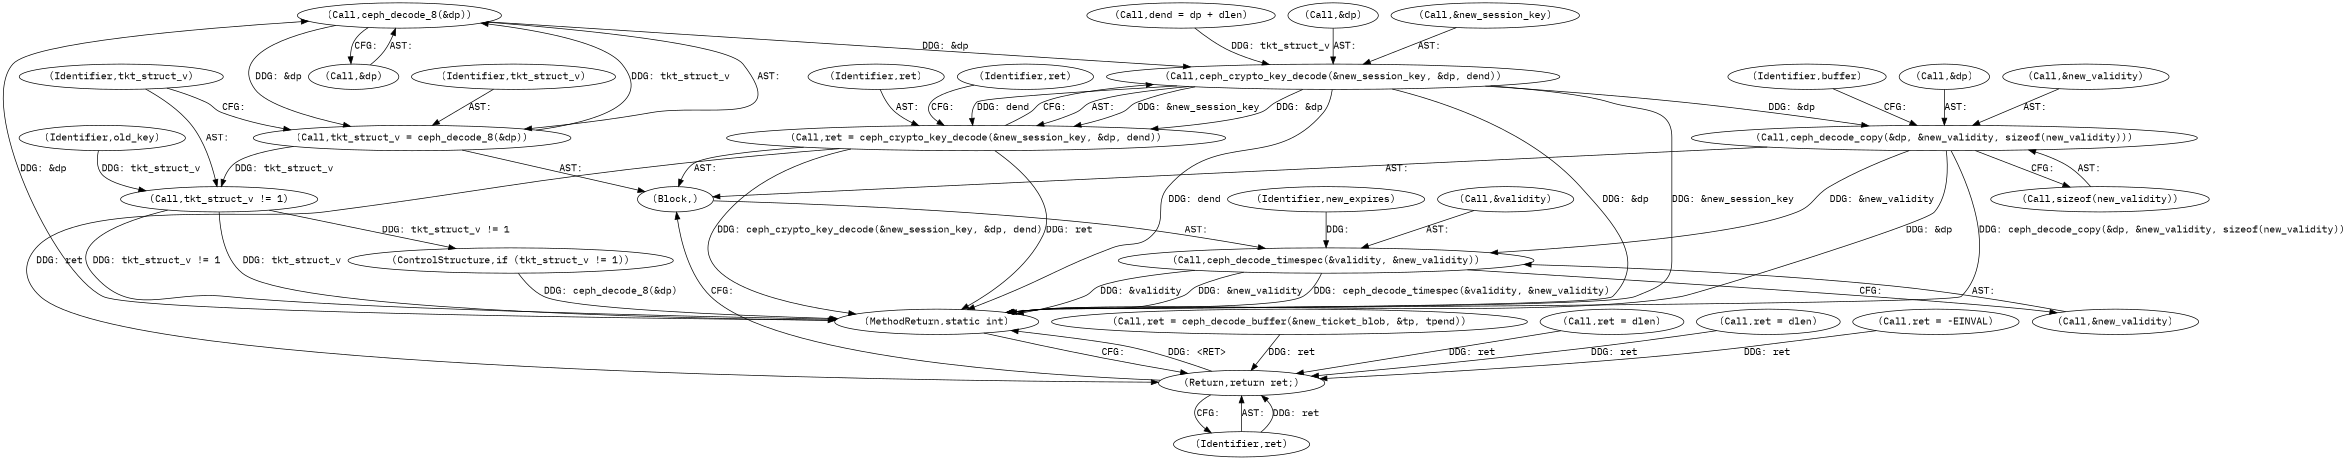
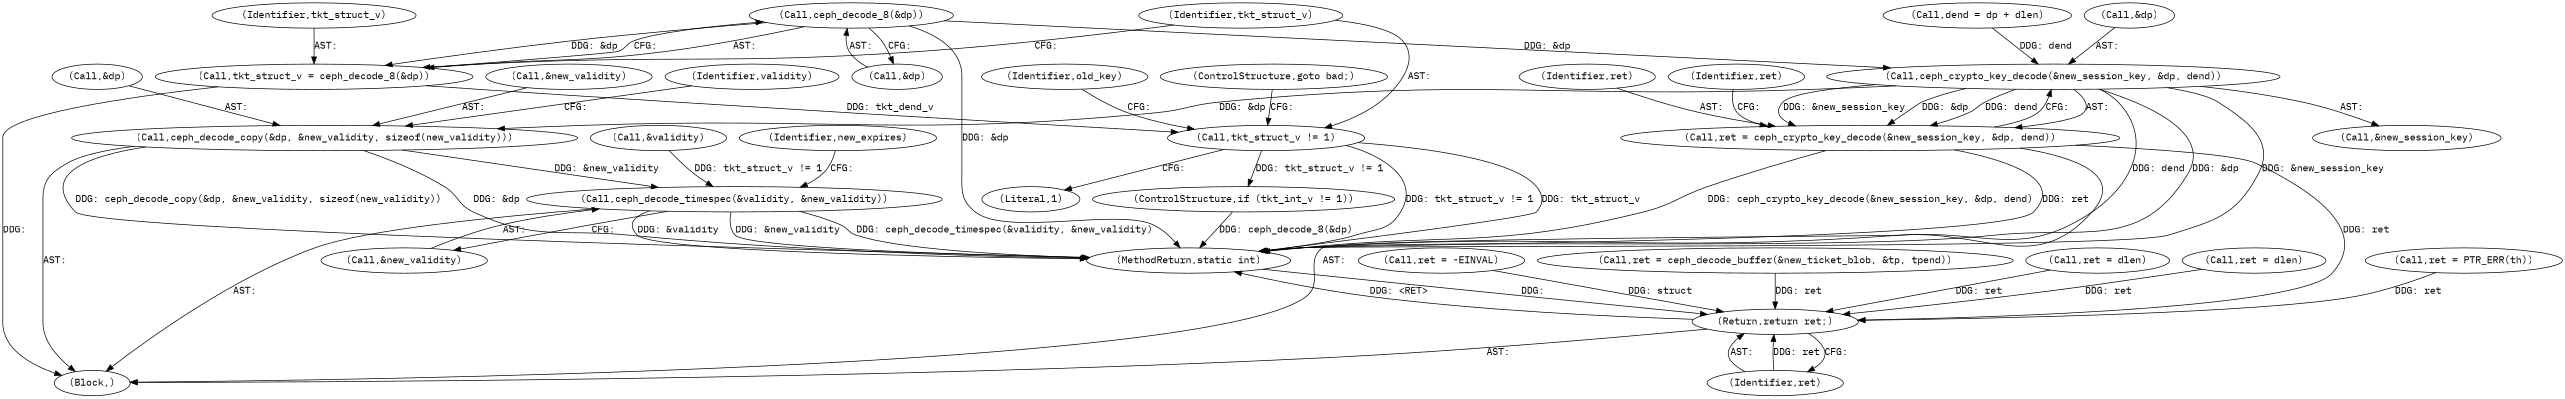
edge "(Call,&new_session_key)" -> "(Call,ceph_crypto_key_decode(&new_session_key, &dp, dend))": reversed
edge "(Call,dend = dp + dlen)" -> "(Call,ceph_crypto_key_decode(&new_session_key, &dp, dend))": label "DDG: tkt_struct_v" -> "DDG: dend"
edge "(Call,tkt_struct_v = ceph_decode_8(&dp))" -> "(Call,ceph_decode_8(&dp))": label "DDG: tkt_struct_v" -> "CFG: "
node "(ControlStructure,goto bad;)": added
node "(Identifier,buffer)": label "(Identifier,buffer)" -> "(Identifier,validity)"
edge "(Identifier,old_key)" -> "(Call,tkt_struct_v != 1)": label "DDG: tkt_struct_v" -> "CFG: "
edge "(Call,tkt_struct_v = ceph_decode_8(&dp))" -> "(Call,tkt_struct_v != 1)": label "DDG: tkt_struct_v" -> "DDG: tkt_dend_v"
edge "(Call,tkt_struct_v = ceph_decode_8(&dp))" -> "(Block,)": label "AST: " -> "DDG: "
node "(Literal,1)": added
node "(Call,sizeof(new_validity))": removed
edge "(Block,)" -> "(Call,ceph_decode_timespec(&validity, &new_validity))": reversed
edge "(Identifier,new_expires)" -> "(Call,ceph_decode_timespec(&validity, &new_validity))": label "DDG: " -> "CFG: "
edge "(Call,&validity)" -> "(Call,ceph_decode_timespec(&validity, &new_validity))": label "AST: " -> "DDG: tkt_struct_v != 1"
node "(ControlStructure,if (tkt_struct_v != 1))": label "(ControlStructure,if (tkt_struct_v != 1))" -> "(ControlStructure,if (tkt_int_v != 1))"
node "(Call,ret = PTR_ERR(th))": added
edge "(Return,return ret;)" -> "(Block,)": label "CFG: " -> "AST: "
edge "(MethodReturn,static int)" -> "(Call,ceph_decode_8(&dp))": reversed
edge "(MethodReturn,static int)" -> "(Return,return ret;)": label "CFG: " -> "DDG: "
edge "(Call,ret = -EINVAL)" -> "(Return,return ret;)": label "DDG: ret" -> "DDG: struct"
